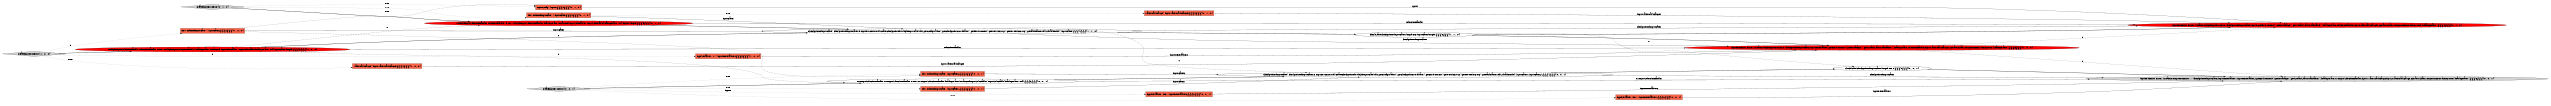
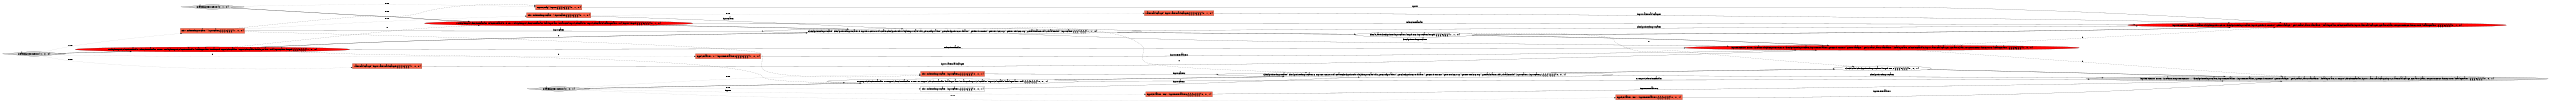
edge "createInputProcessor['0', '1', '0']" -> "List<IndexedInputGate>(( inputGates@@@2@@@['0', '1', '0']": now "List<IndexedInputGate>(( inputGates@@@2@@@['1', '0', '0']" -> "List<IndexedInputGate>(( inputGates@@@2@@@['0', '1', '0']"
edge "createInputProcessor['1', '0', '0']" -> "List<IndexedInputGate>(( inputGates@@@2@@@['1', '0', '0']": label "0" -> "true"
node "List<IndexedInputGate> inputGates1@@@2@@@['0', '0', '1']": fillcolor tomato -> white
